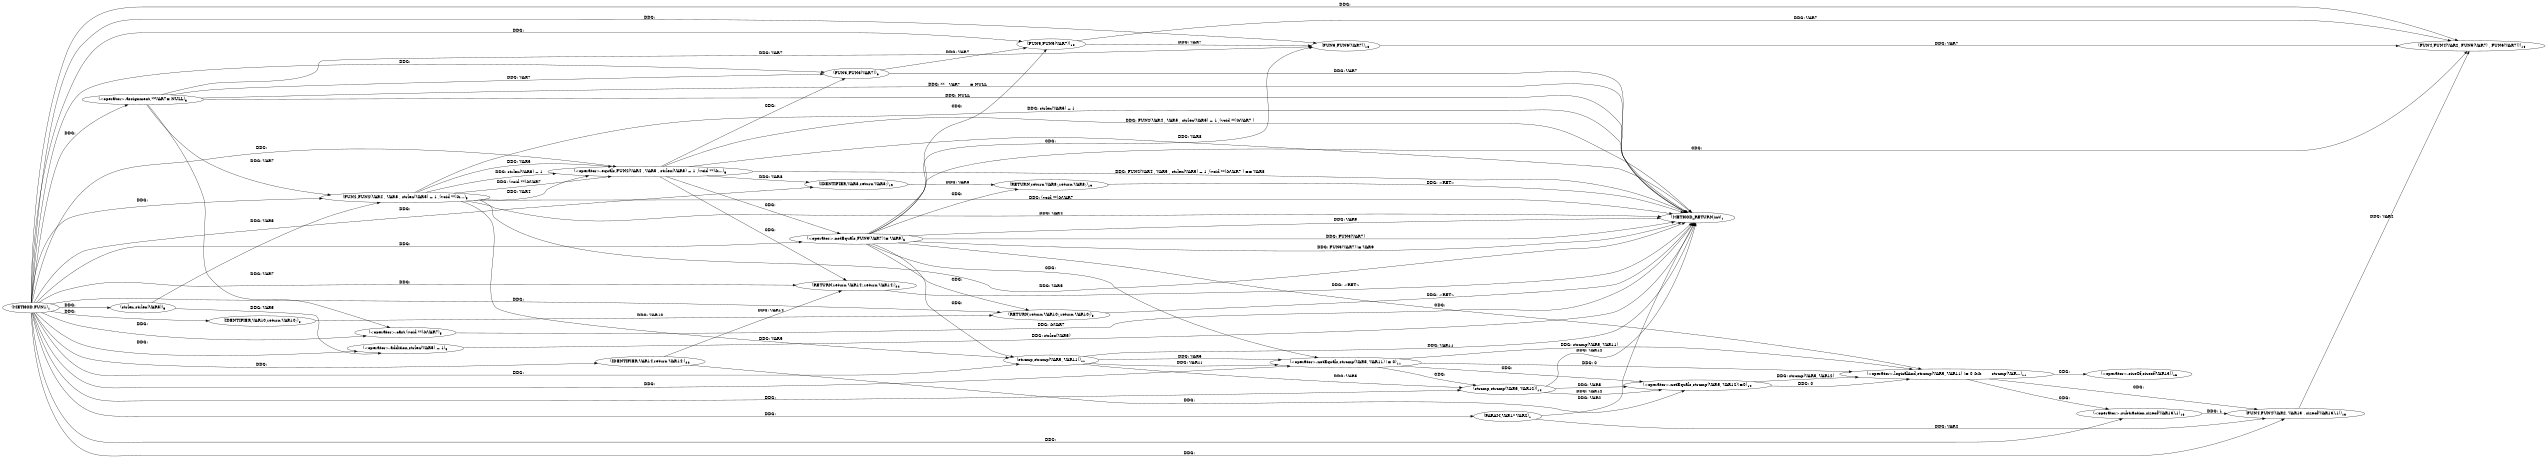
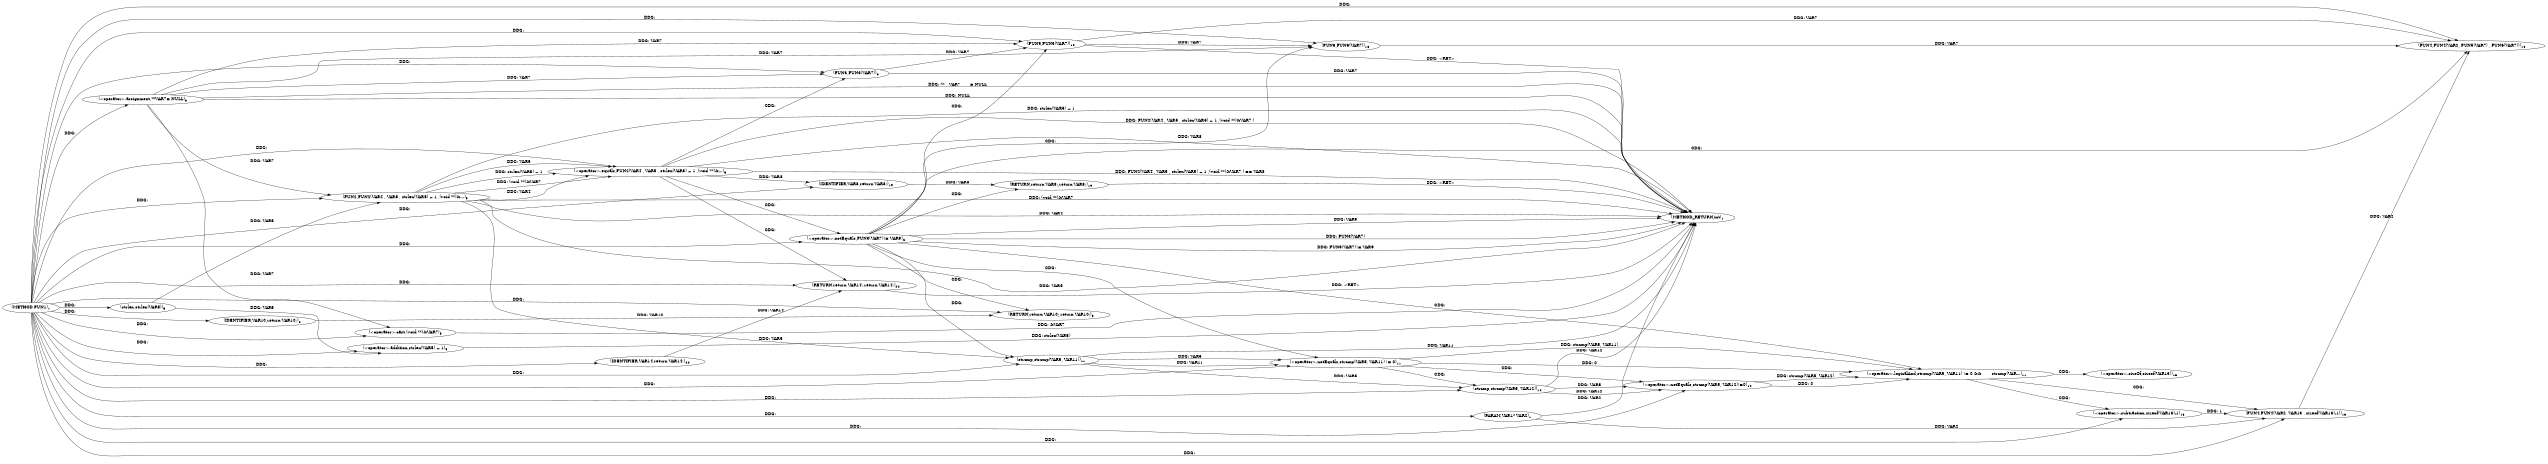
edge "(<operator>.assignment,**VAR7= NULL)" -> "(FUN5,FUN5(VAR7))": added, label "DDG: VAR7"
edge "(RETURN,return VAR10;,return VAR10;)" -> "(METHOD_RETURN,int)": now "(FUN5,FUN5(VAR7))" -> "(METHOD_RETURN,int)"
edge "(<operator>.notEquals,FUN3(VAR7)!= VAR9)" -> "(strcmp,strcmp(VAR5, VAR11))": label "CDG: " -> "DDG: "
edge "(IDENTIFIER,VAR14,return VAR14;)" -> "(<operator>.notEquals,strcmp(VAR5, VAR12)!=0)": now "(METHOD,FUN1)" -> "(<operator>.notEquals,strcmp(VAR5, VAR12)!=0)"
